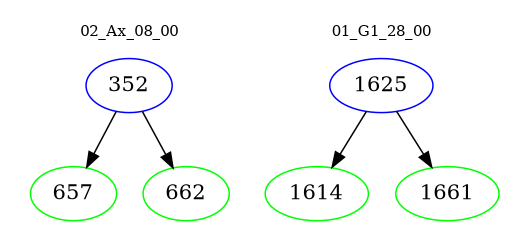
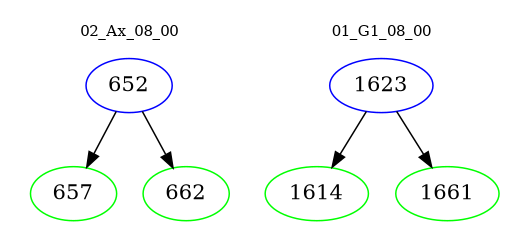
cluster "01_G1_28_00": label "01_G1_28_00" -> "01_G1_08_00"
node "352": label "352" -> "652"
node "1625": label "1625" -> "1623"
